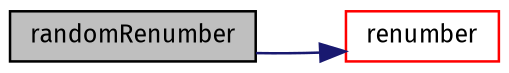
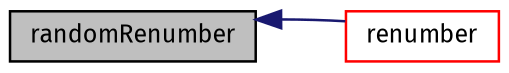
edge "randomRenumber" -> "renumber": reversed
